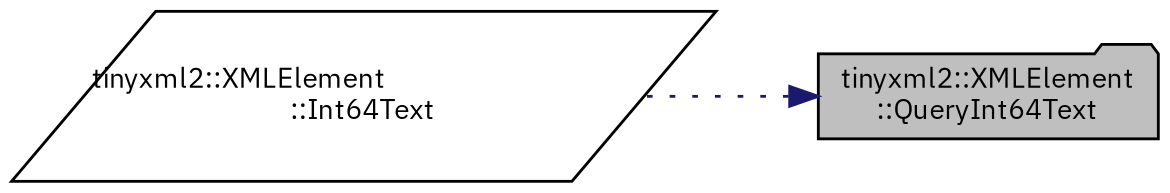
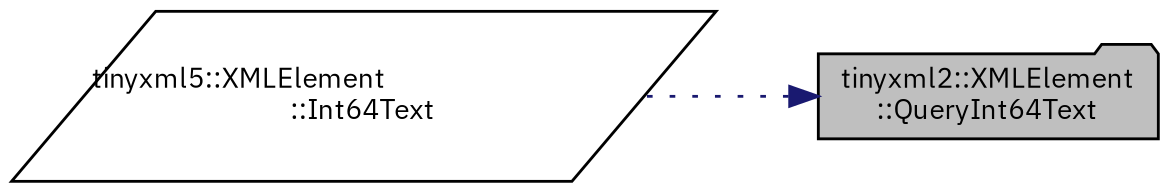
node "tinyxml2::XMLElement ::Int64Text": label "tinyxml2::XMLElement ::Int64Text" -> "tinyxml5::XMLElement ::Int64Text"
